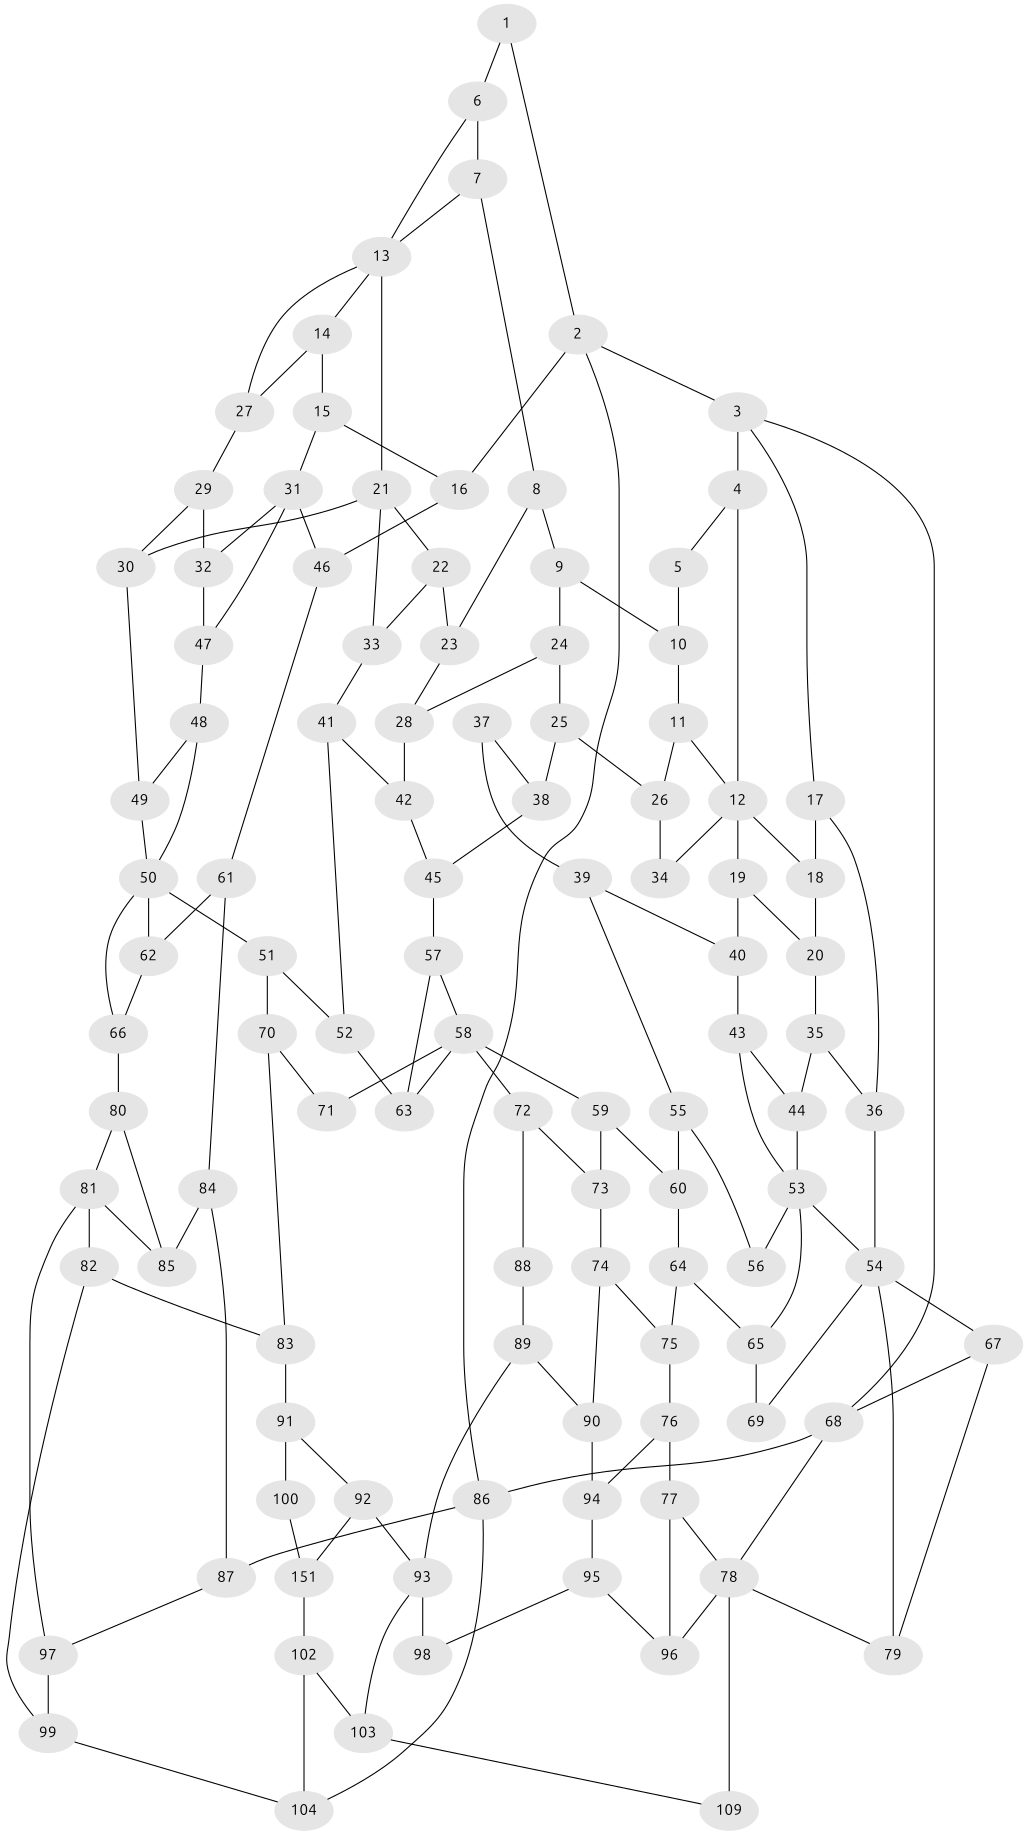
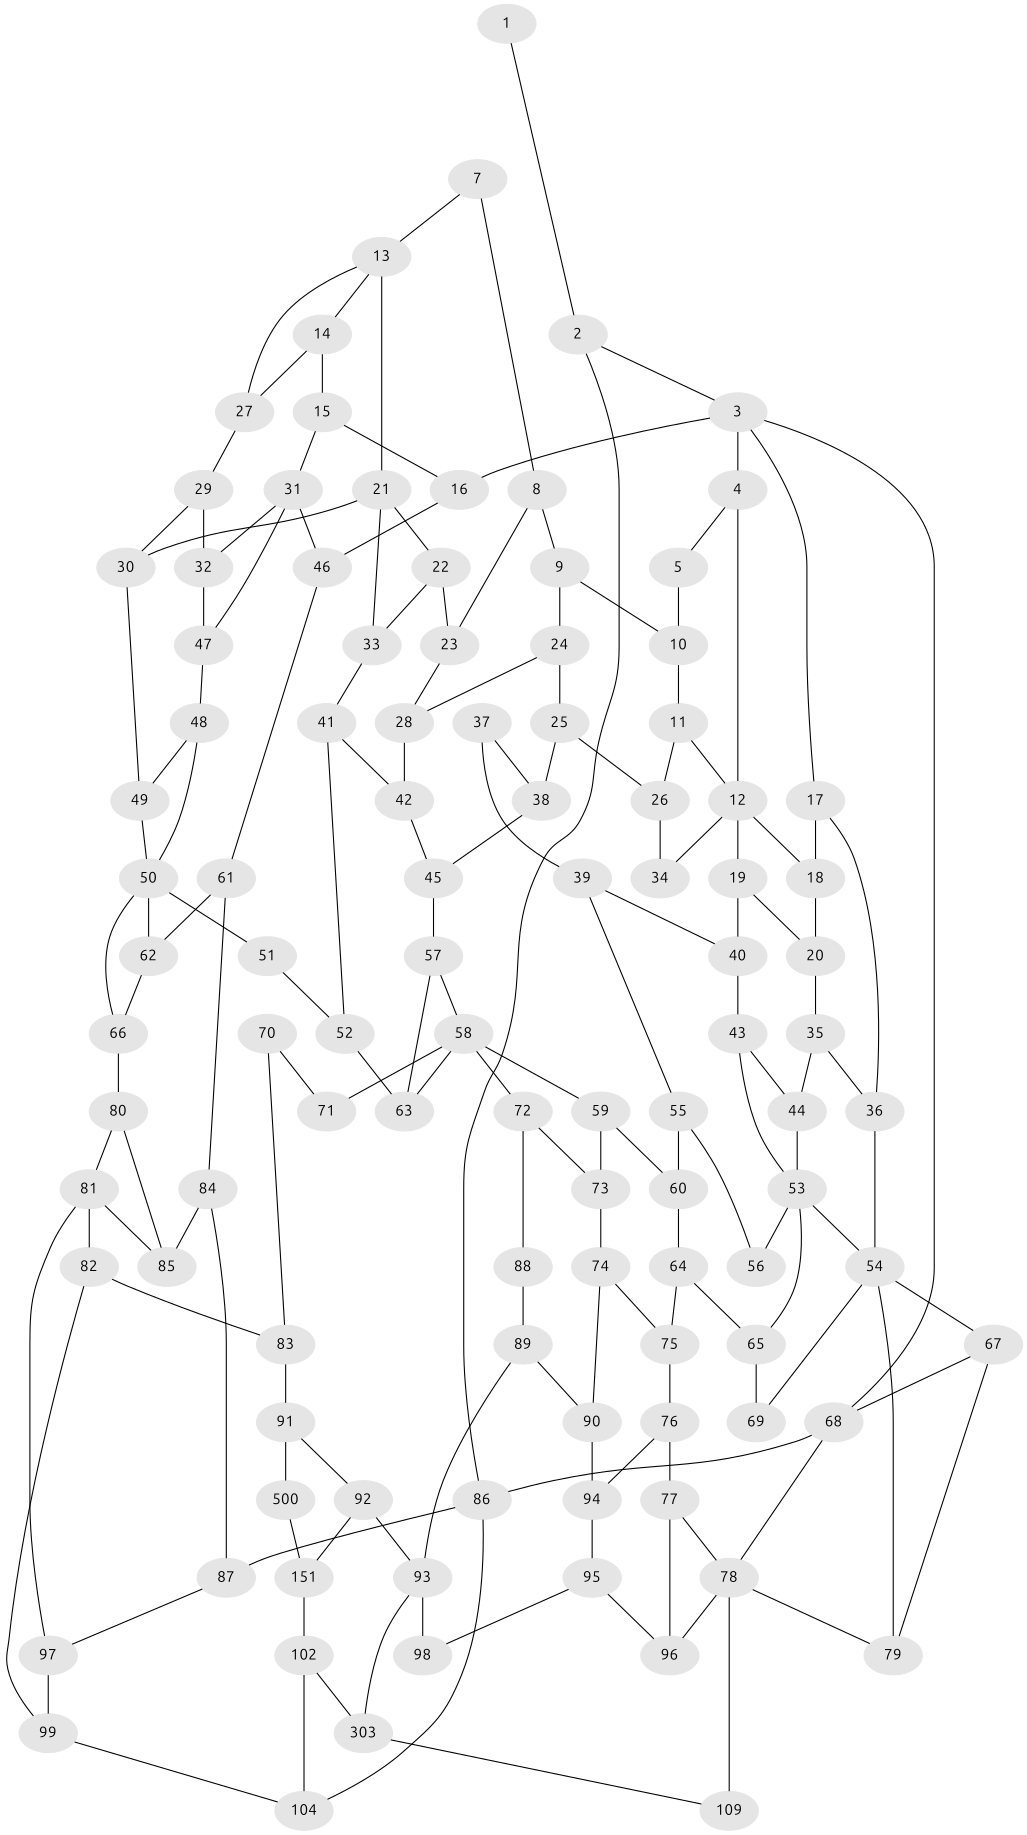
node "6": removed
edge "2" -- "16": now "3" -- "16"
edge "51" -- "70": removed
node "100": label "100" -> "500"
node "103": label "103" -> "303"
